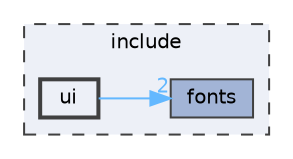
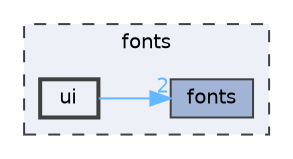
cluster "include": label "include" -> "fonts"
